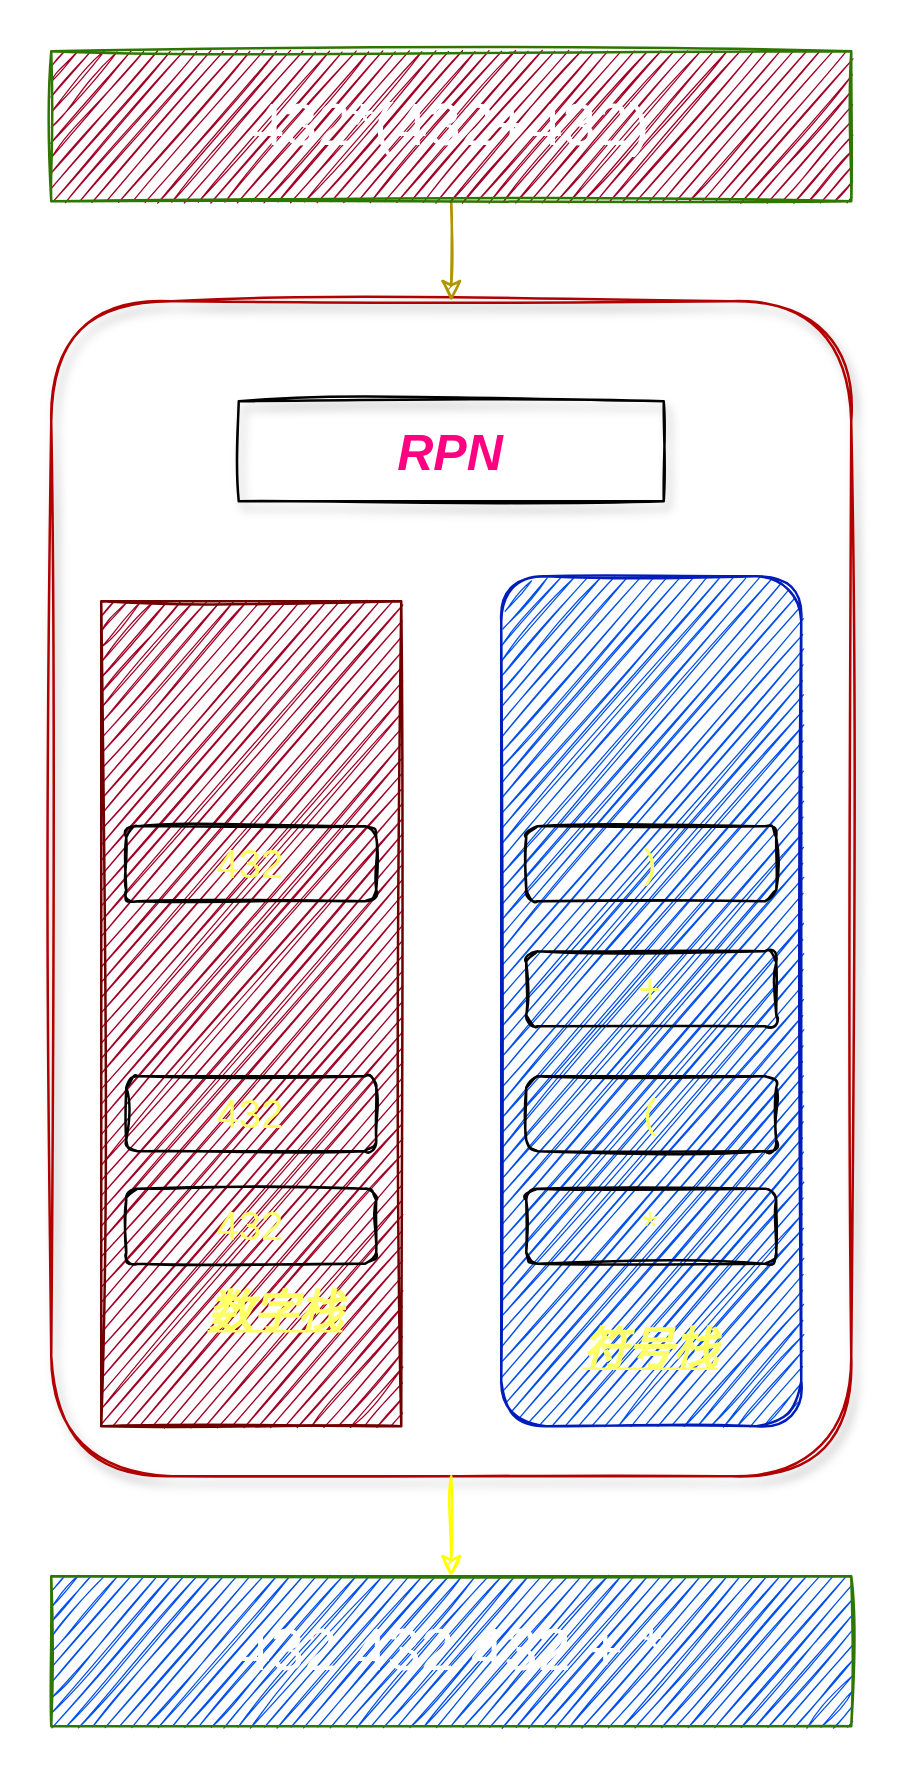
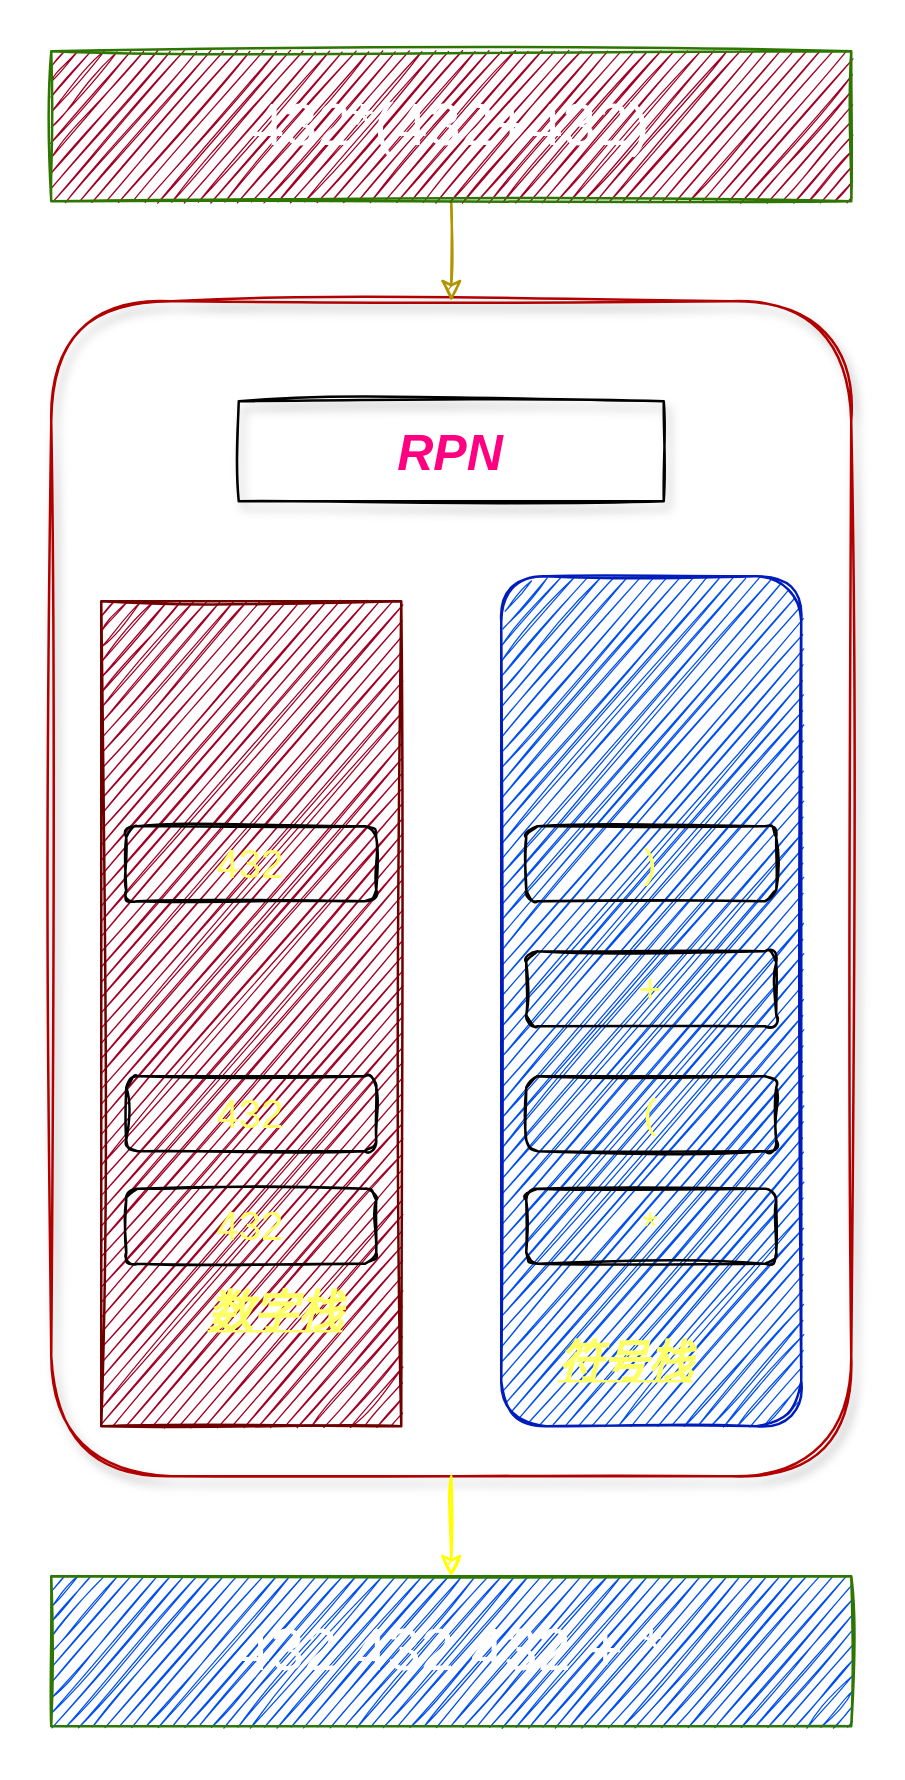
node "符号栈": moved (651, 1351) -> (626, 1364)
